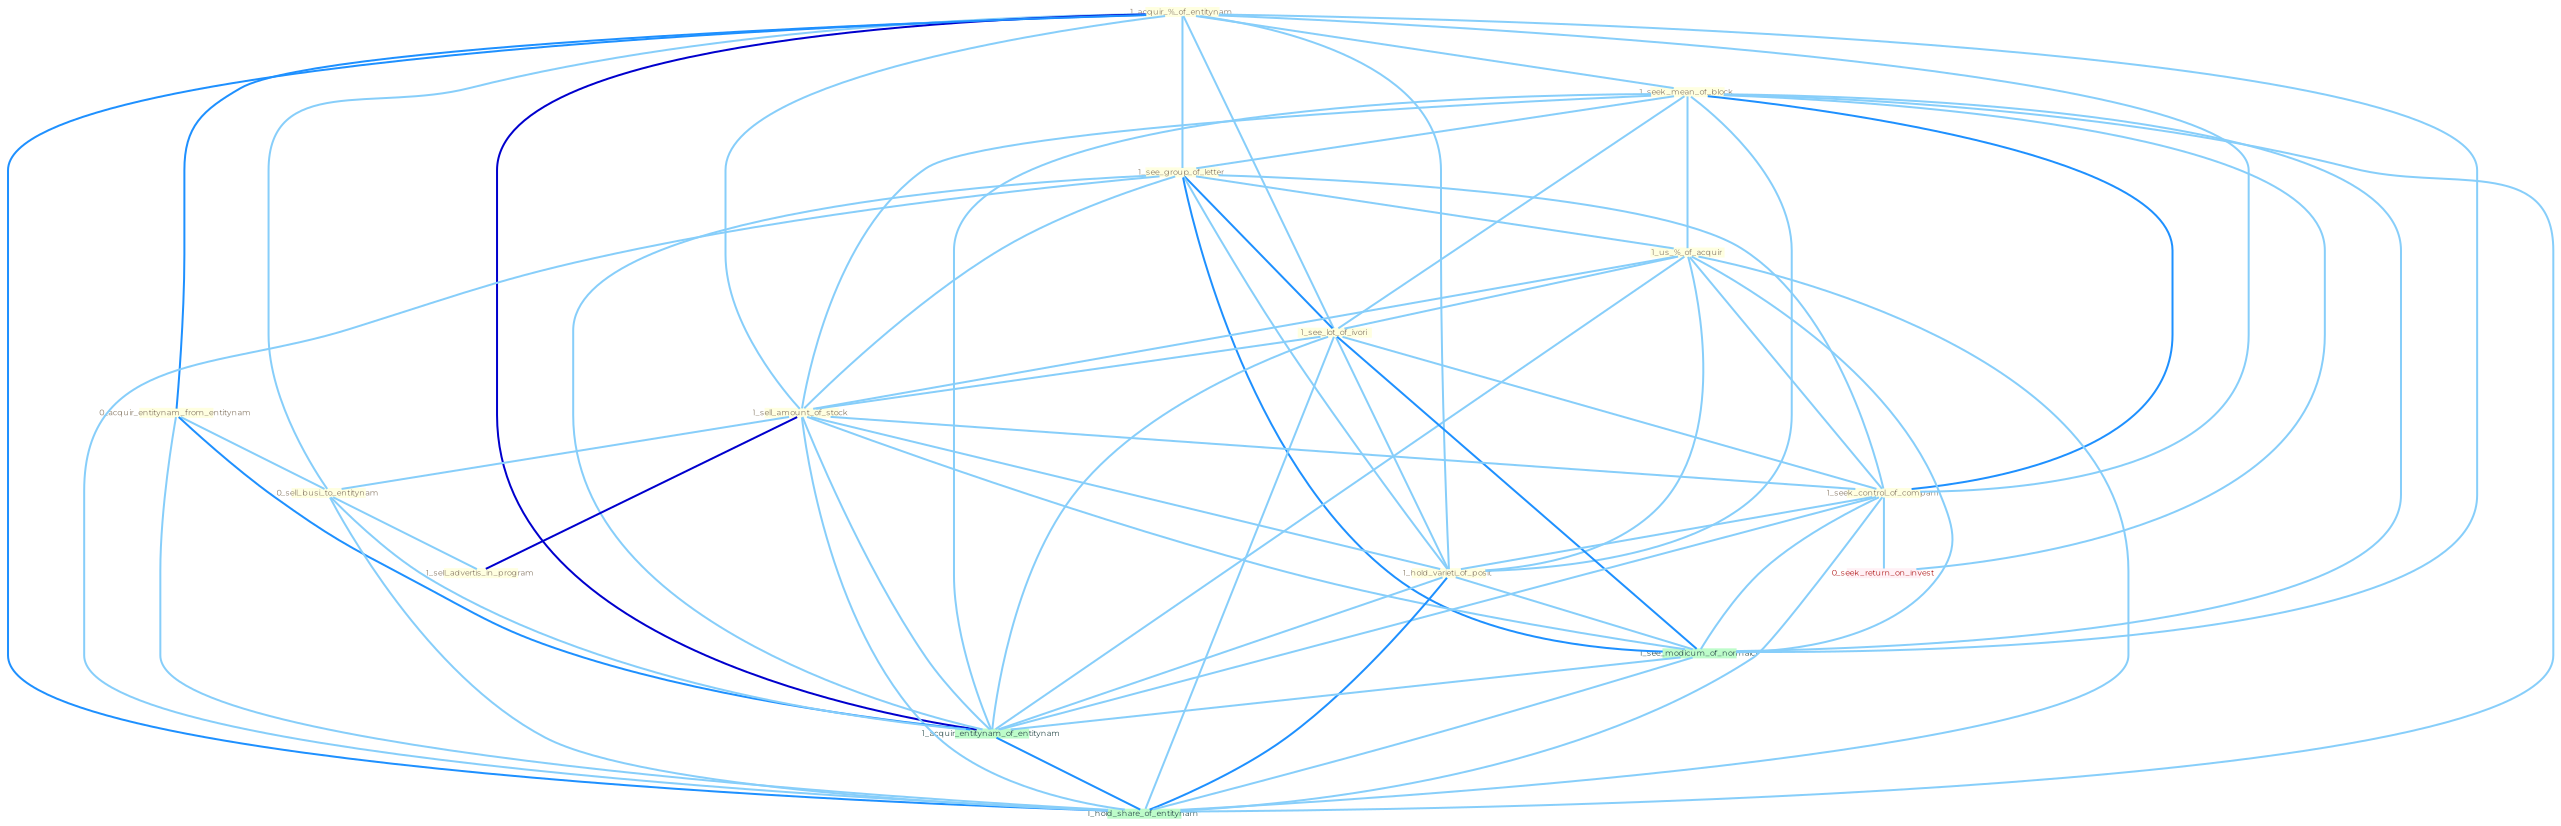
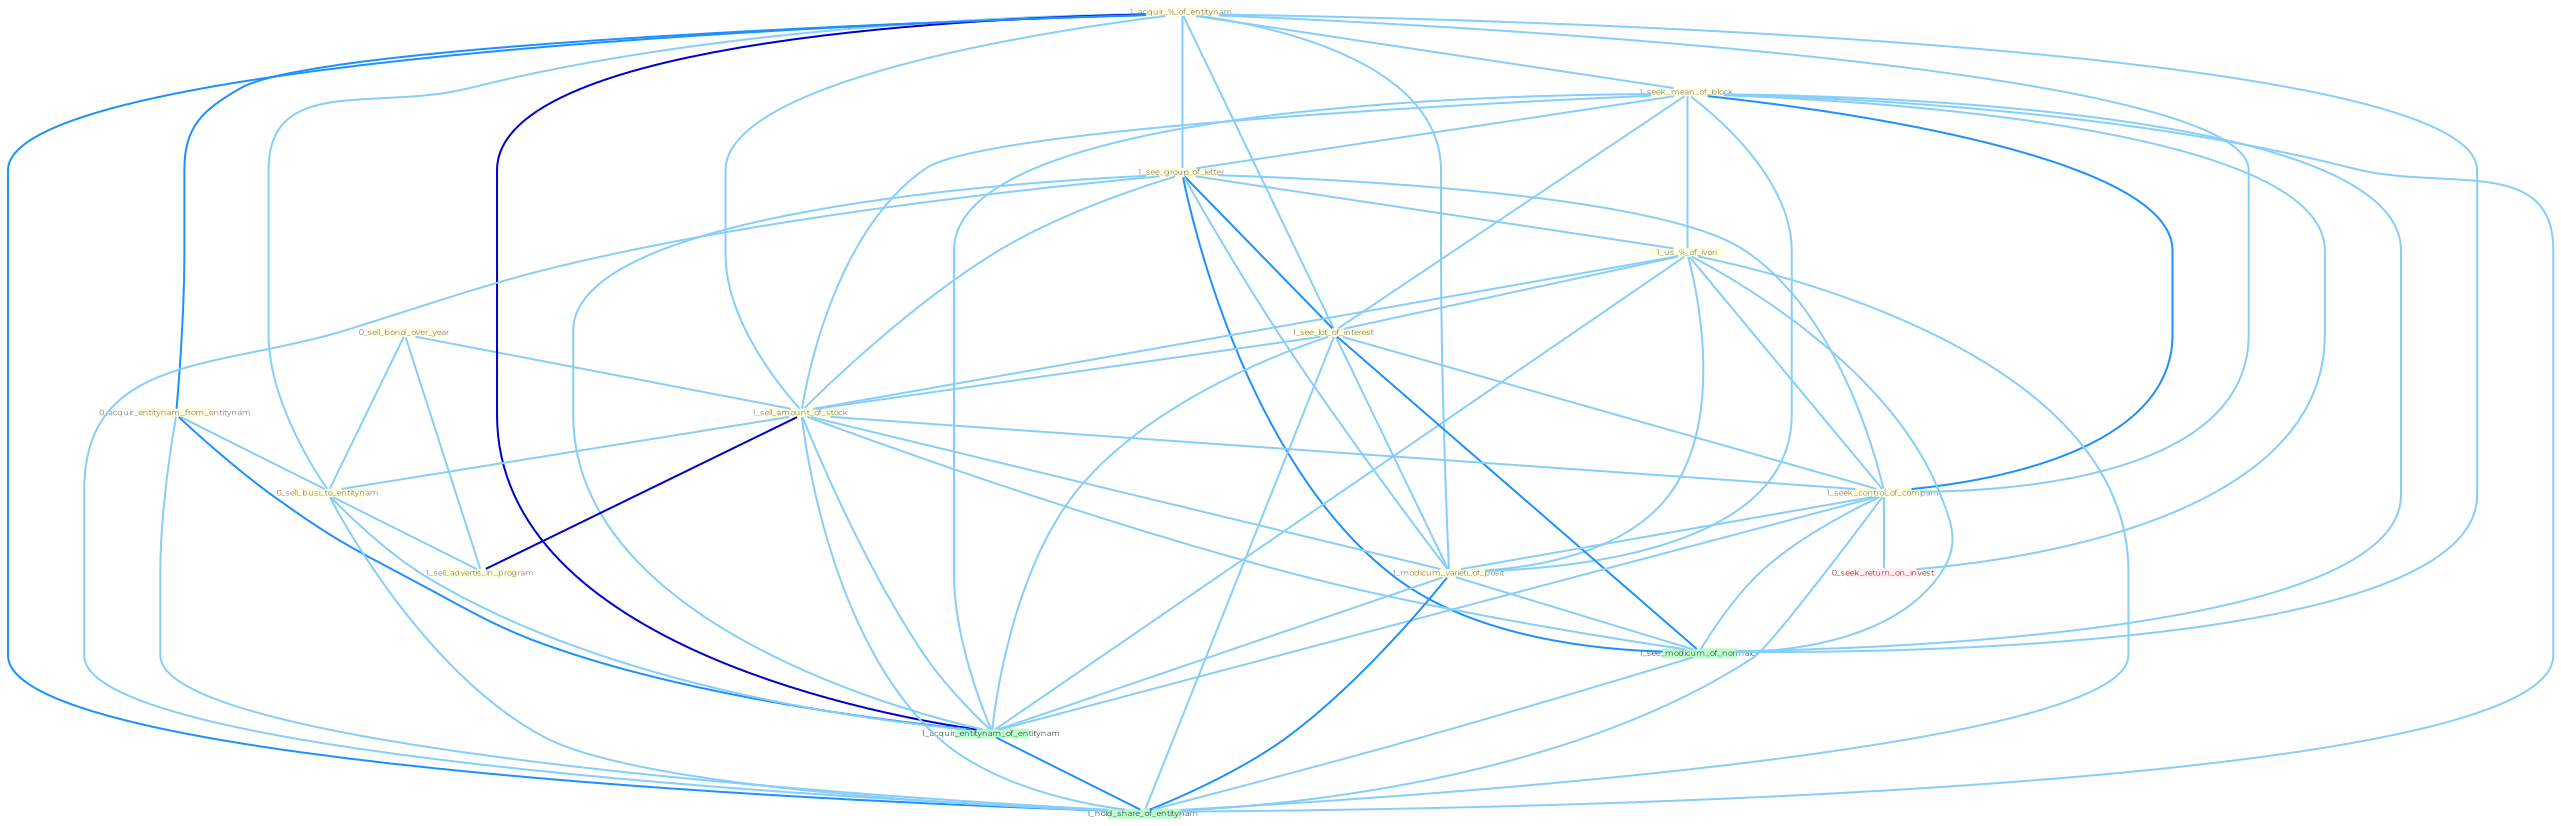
node "1_us_%_of_acquir": label "1_us_%_of_acquir" -> "1_us_%_of_ivori"
node "0_sell_bond_over_year": added
node "1_see_lot_of_ivori": label "1_see_lot_of_ivori" -> "1_see_lot_of_interest"
node "1_hold_varieti_of_posit": label "1_hold_varieti_of_posit" -> "1_modicum_varieti_of_posit"
edge "1_see_modicum_of_normalci" -- "1_acquir_entitynam_of_entitynam": removed
